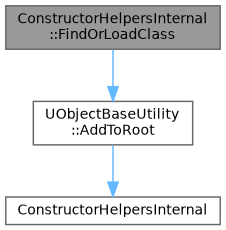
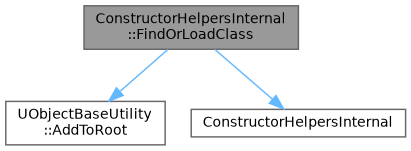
edge "UObjectBaseUtility ::AddToRoot" -> "ConstructorHelpersInternal": now "ConstructorHelpersInternal ::FindOrLoadClass" -> "ConstructorHelpersInternal"
